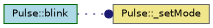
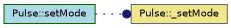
node "Pulse::blink": label "Pulse::blink" -> "Pulse::setMode"
